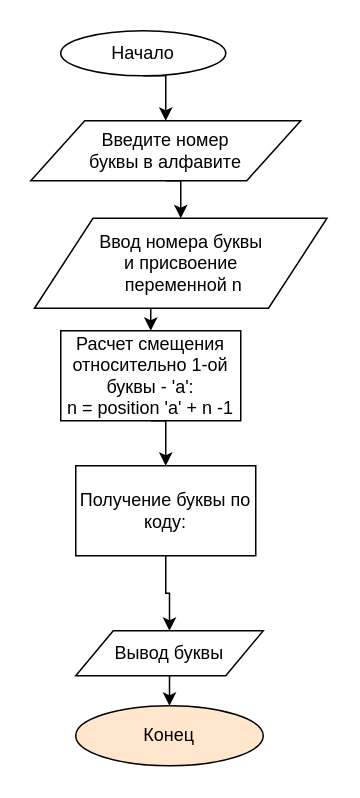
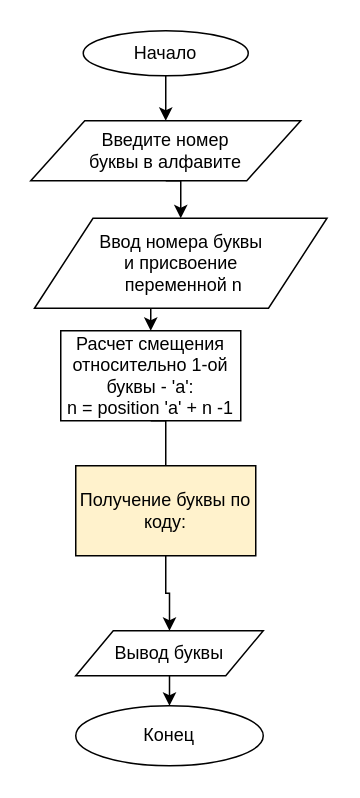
node "Начало": moved (143, 53) -> (166, 53)
edge "Расчет смещения относительно 1-ой буквы - 'a': n = position 'a' + n -1" -> "Получение буквы по коду:": arrowhead classic -> none
node "Получение буквы по коду:": fillcolor #ffffff -> #fff2cc
node "Конец": fillcolor #ffe6cc -> #ffffff
